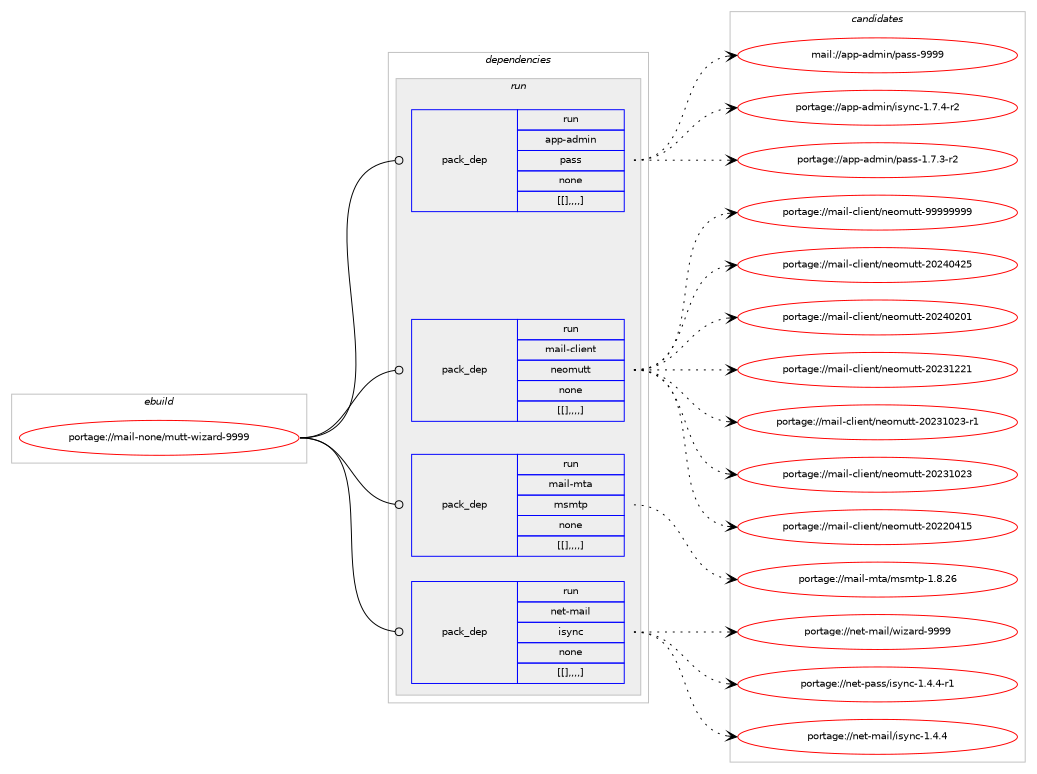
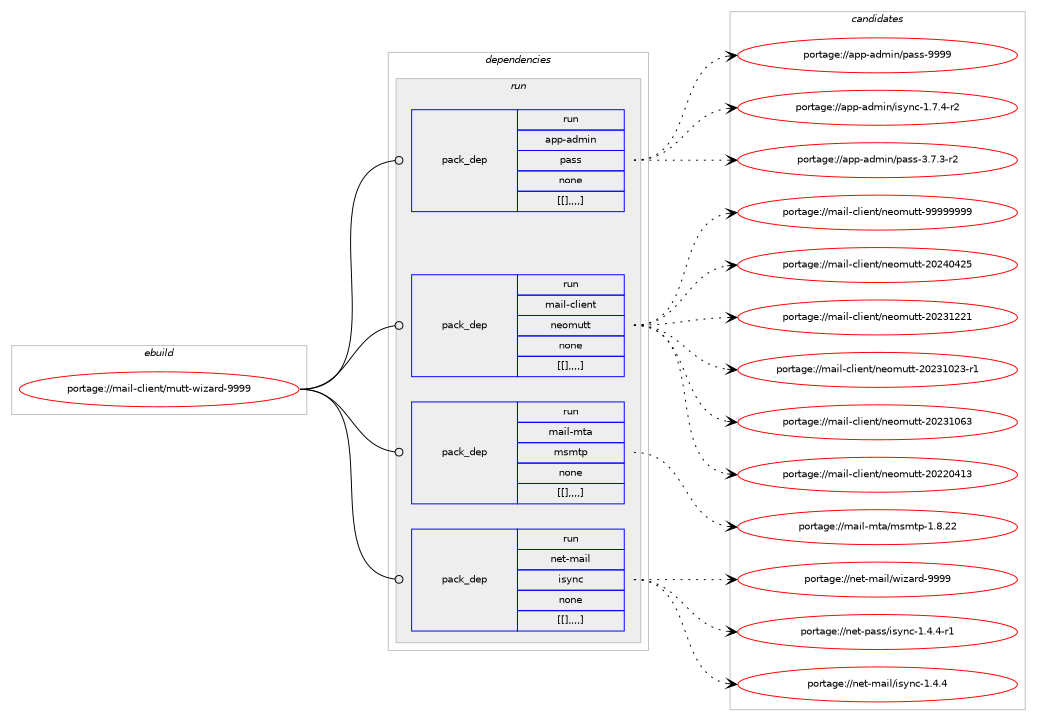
node "mail://app-admin/pass-9999": label "mail://app-admin/pass-9999" -> "portage://app-admin/pass-9999"
node "portage://app-admin/pass-1.7.3-r2": label "portage://app-admin/pass-1.7.3-r2" -> "portage://app-admin/pass-3.7.3-r2"
node "portage://mail-client/neomutt-20240201": removed
node "portage://mail-none/mutt-wizard-9999": label "portage://mail-none/mutt-wizard-9999" -> "portage://mail-client/mutt-wizard-9999"
node "portage://mail-client/neomutt-20231023": label "portage://mail-client/neomutt-20231023" -> "portage://mail-client/neomutt-20231063"
node "portage://mail-client/neomutt-20220415": label "portage://mail-client/neomutt-20220415" -> "portage://mail-client/neomutt-20220413"
node "portage://mail-mta/msmtp-1.8.26": label "portage://mail-mta/msmtp-1.8.26" -> "portage://mail-mta/msmtp-1.8.22"
